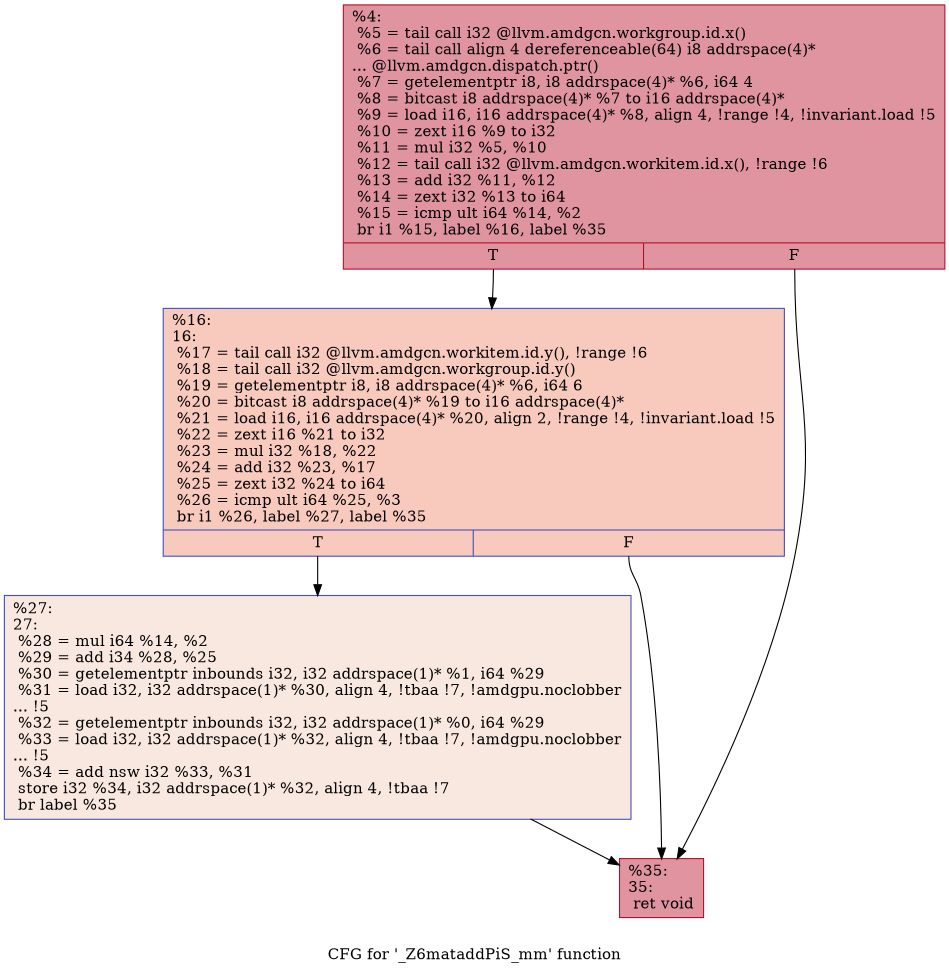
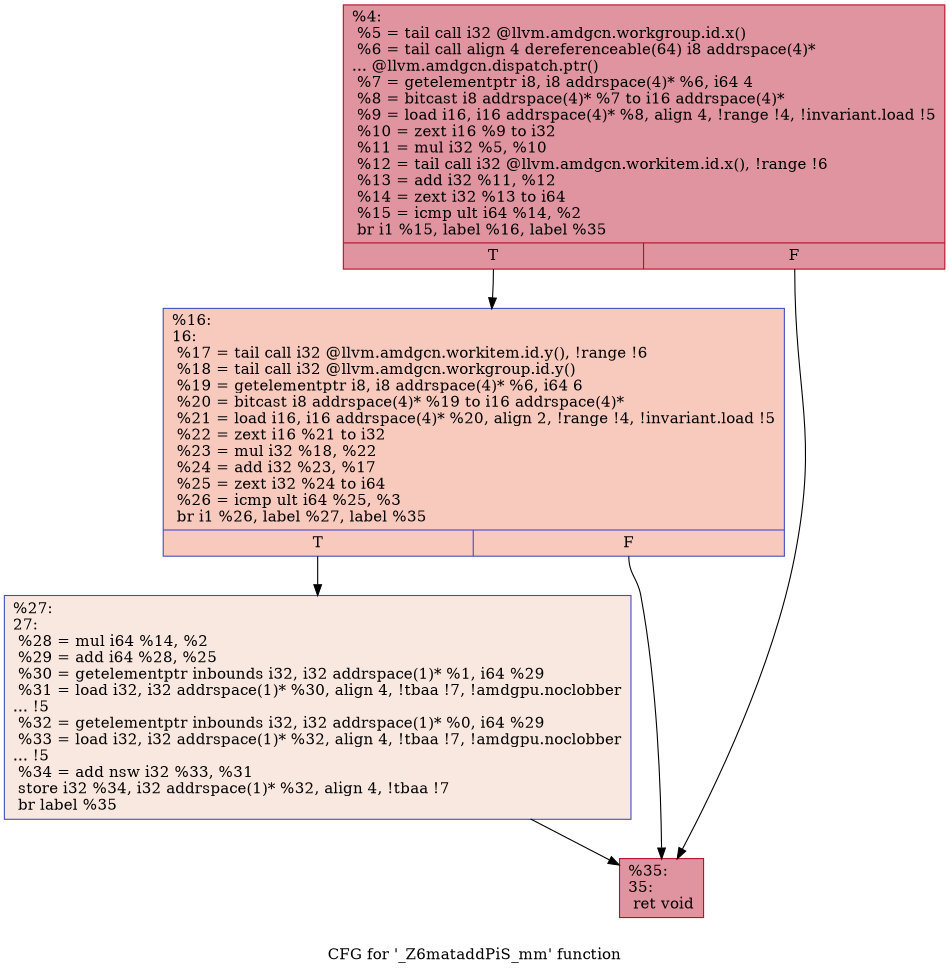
node "%27:": text "%29 = add i34 %28, %25" -> "%29 = add i64 %28, %25"
